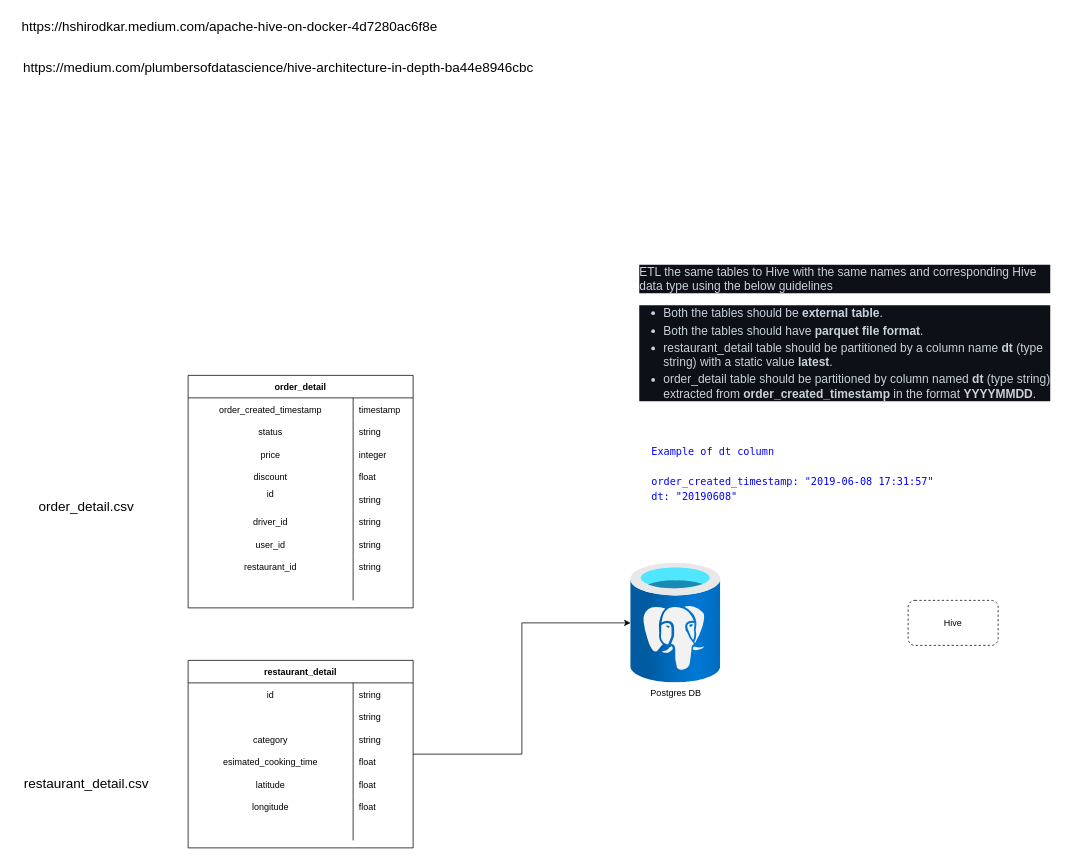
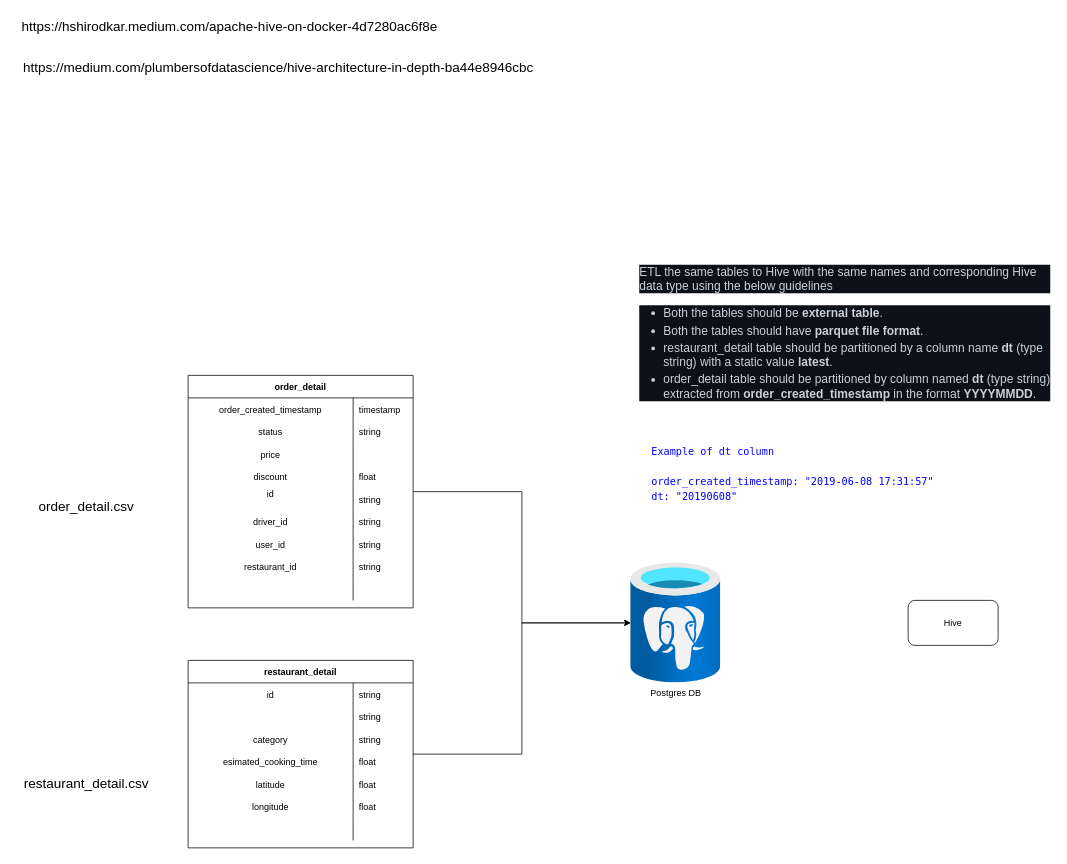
node "integer": removed
edge "order_detail" -> "Postgres DB": added
node "Hive": style dashed -> solid
